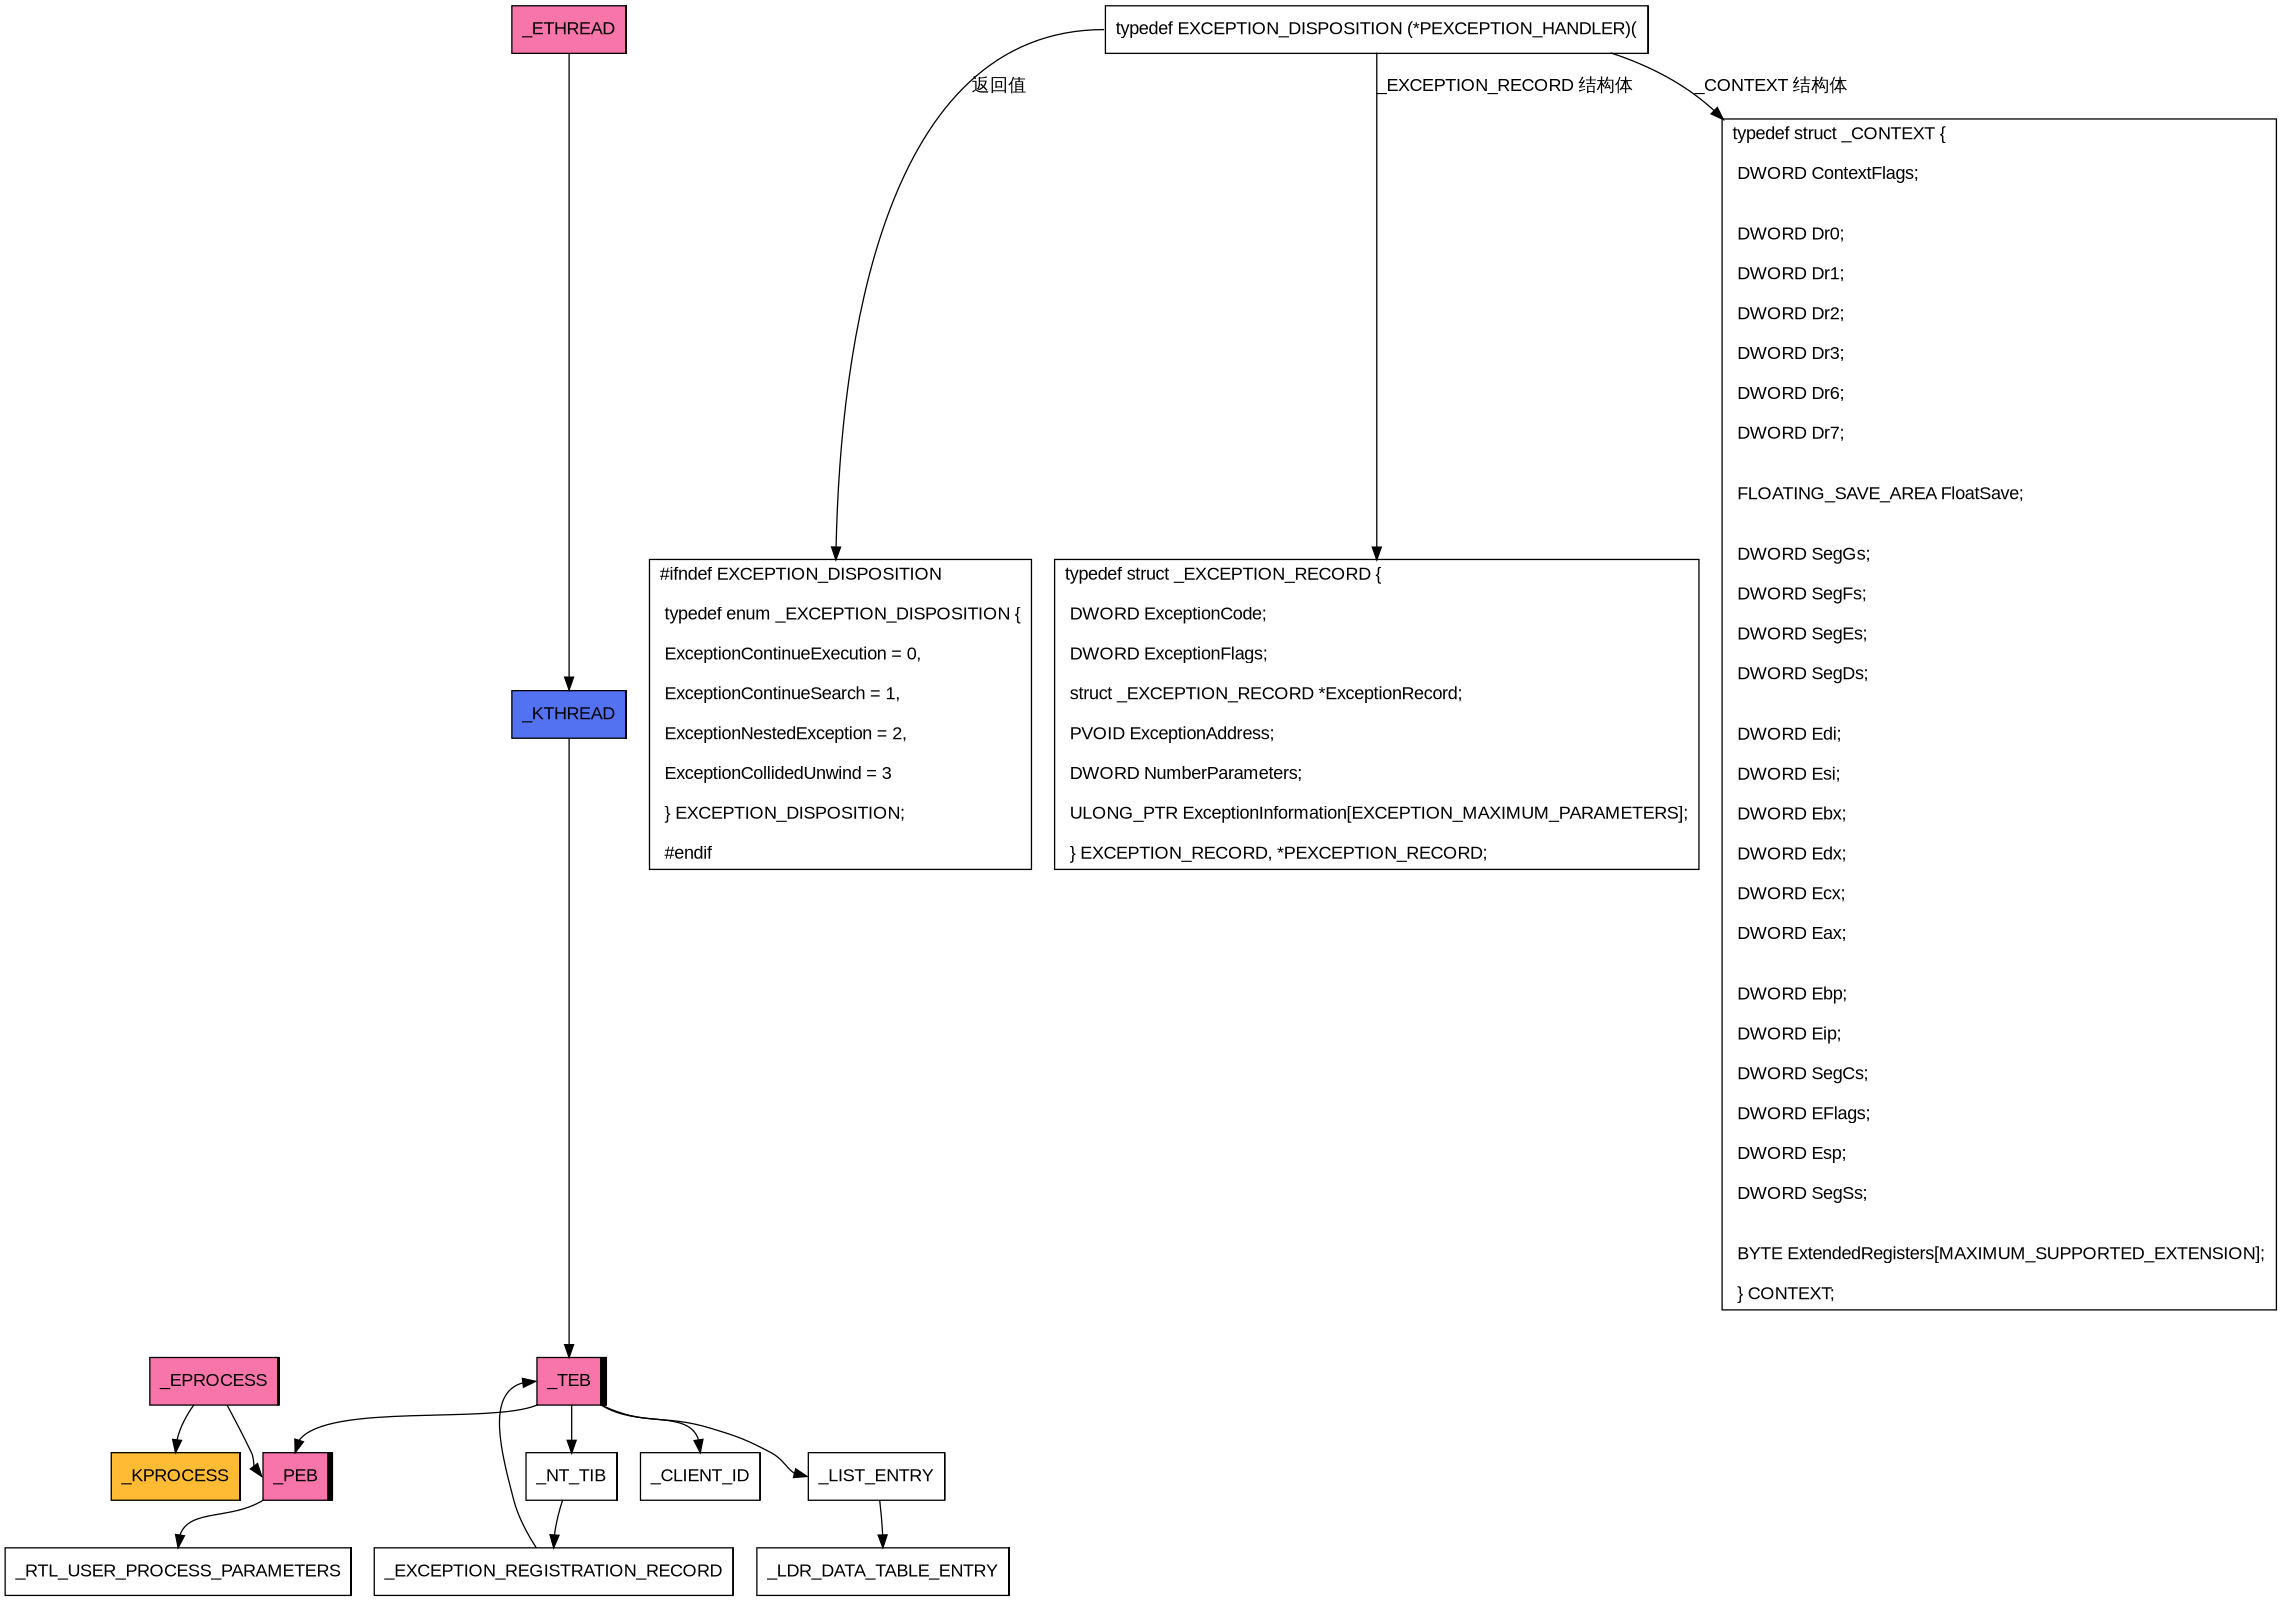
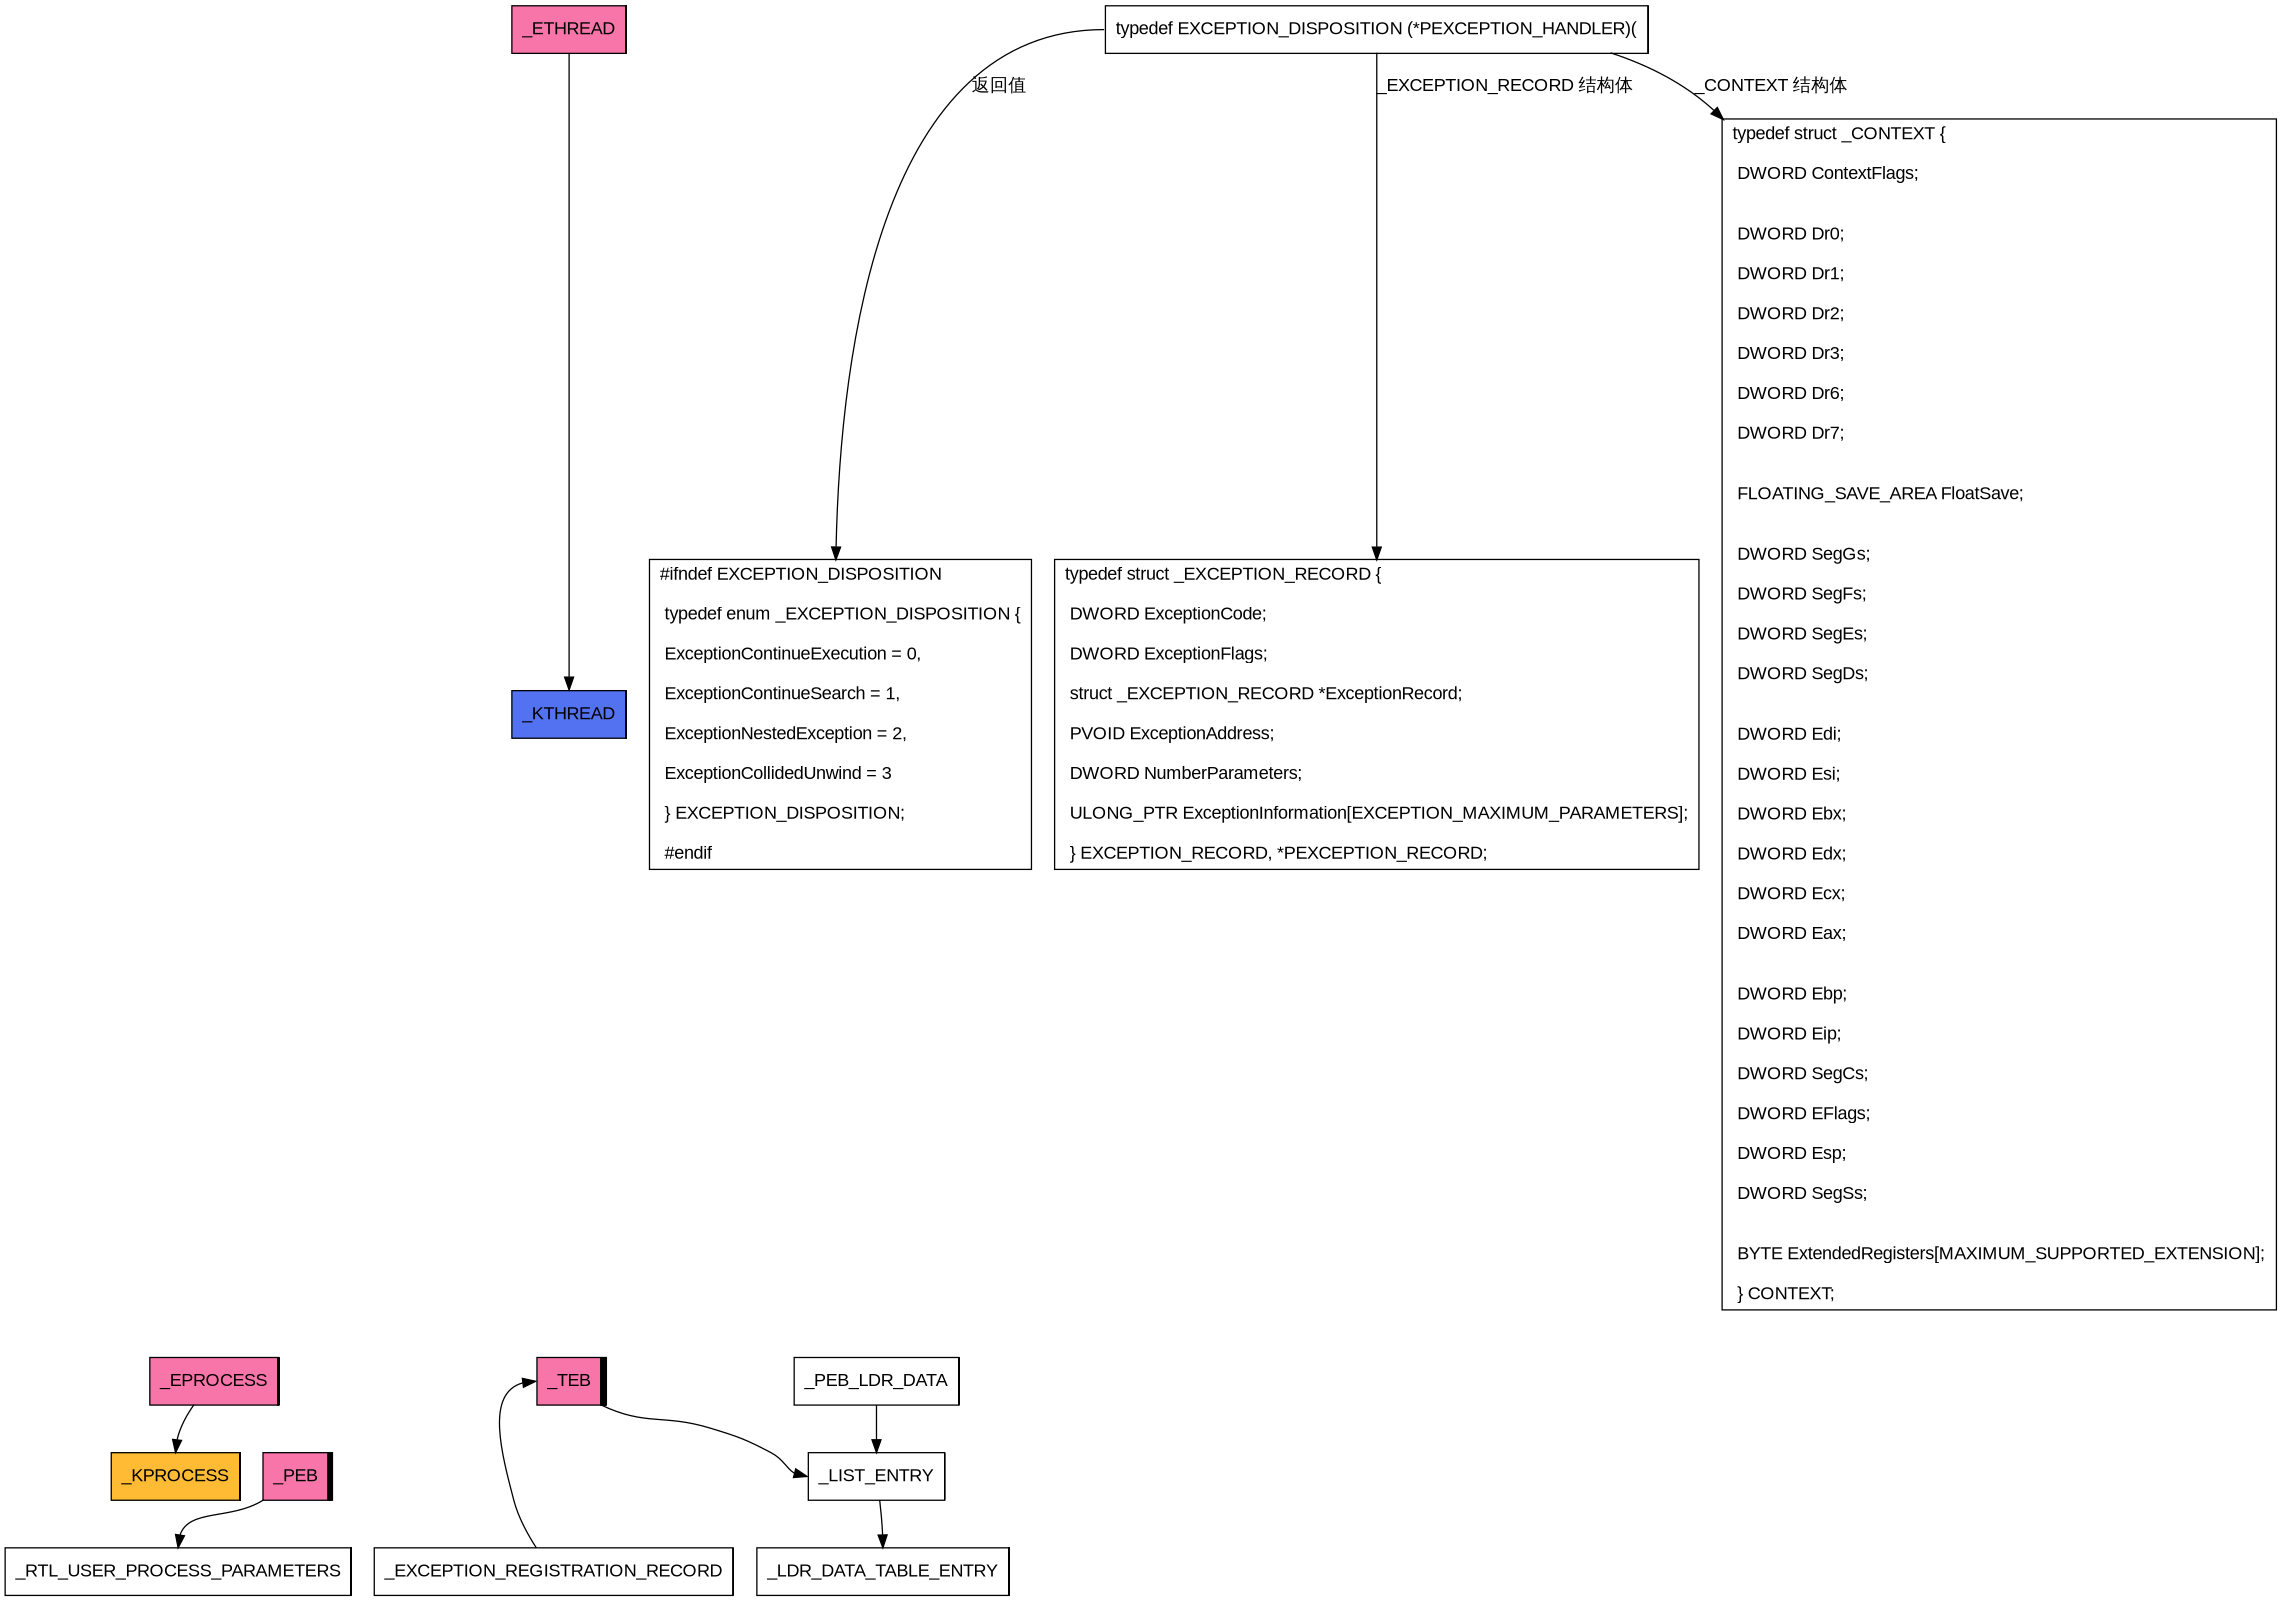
edge "_KTHREAD" -> "_TEB": removed
node "_PEB_LDR_DATA": added
edge "_TEB" -> "_PEB": removed
edge "_EPROCESS" -> "_PEB": removed
node "_NT_TIB": removed
node "_CLIENT_ID": removed
